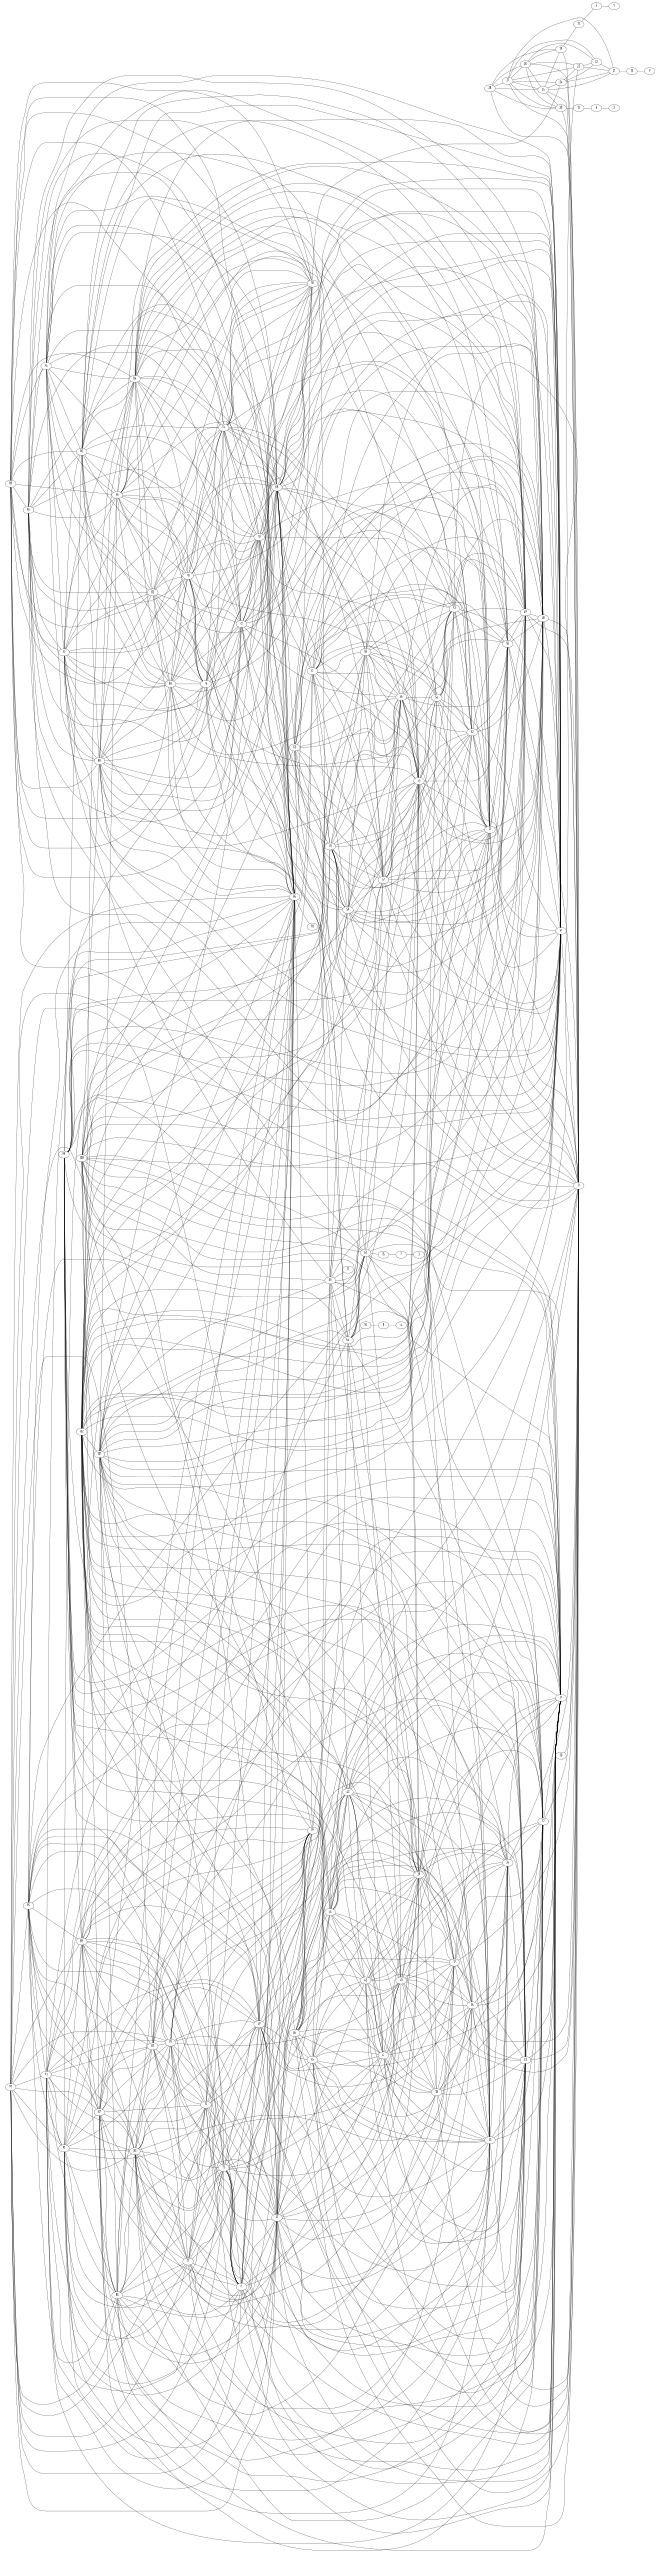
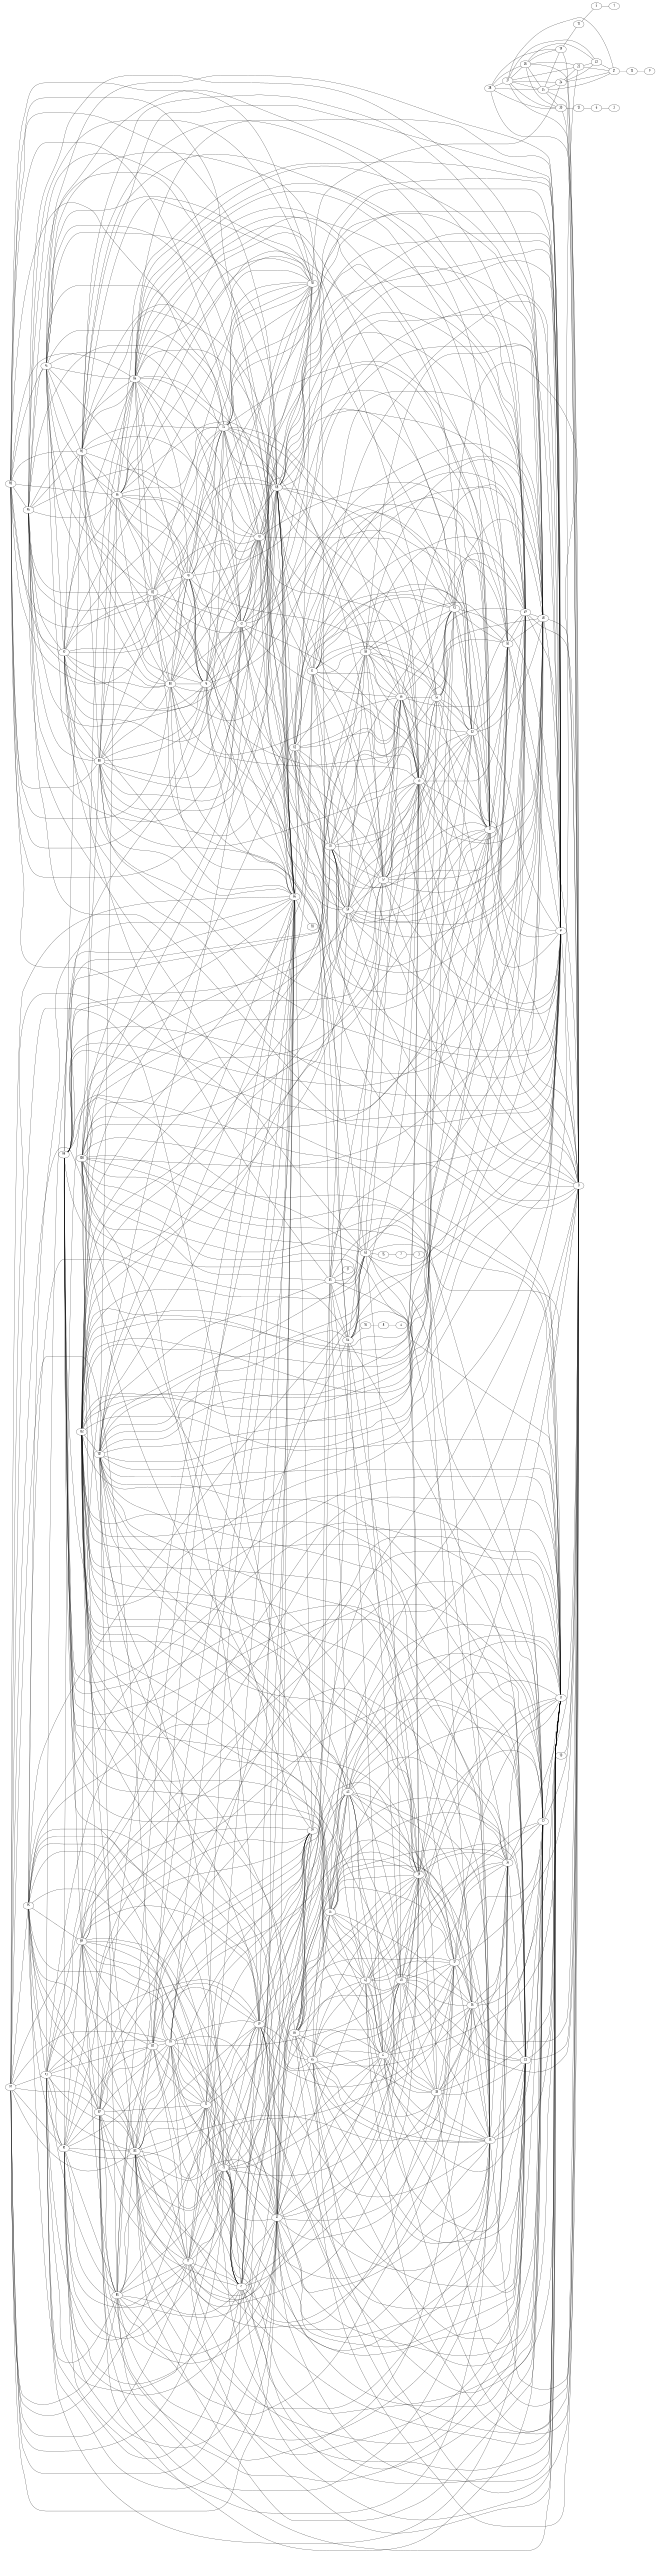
edge "102" -- "83": added
edge "81" -- "73": removed
